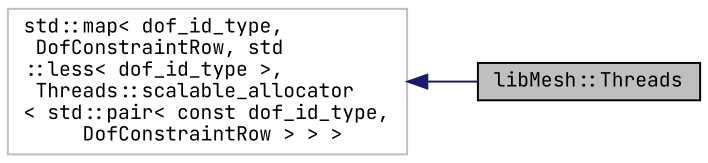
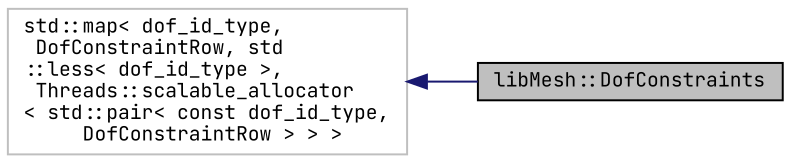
node "libMesh::Threads": label "libMesh::Threads" -> "libMesh::DofConstraints"
